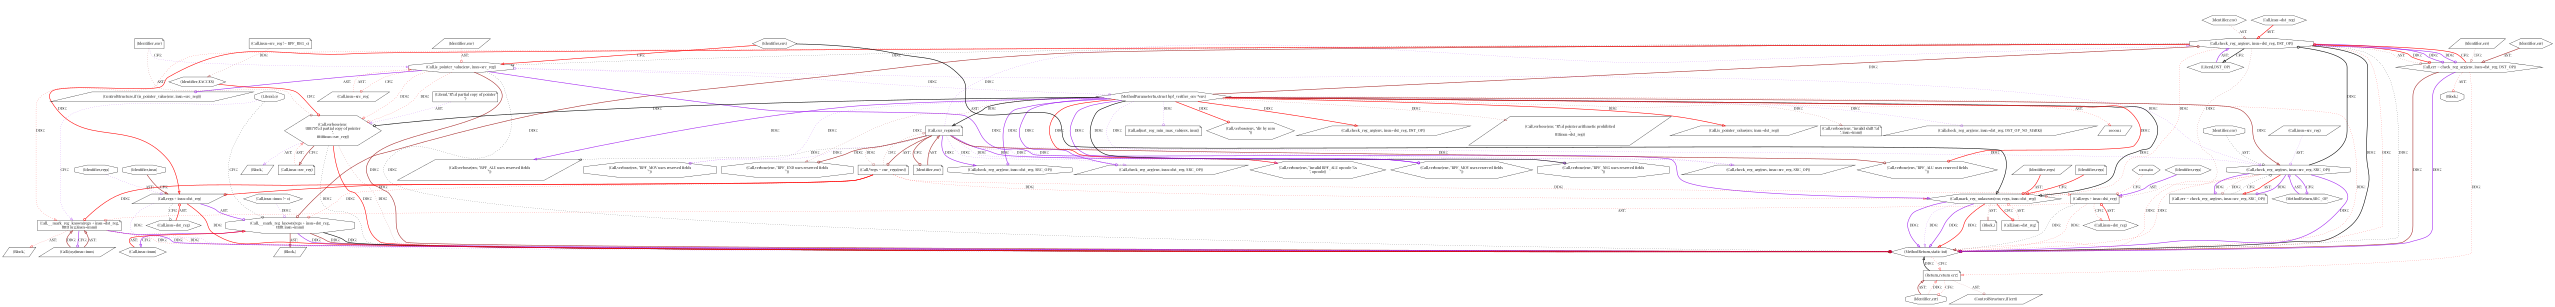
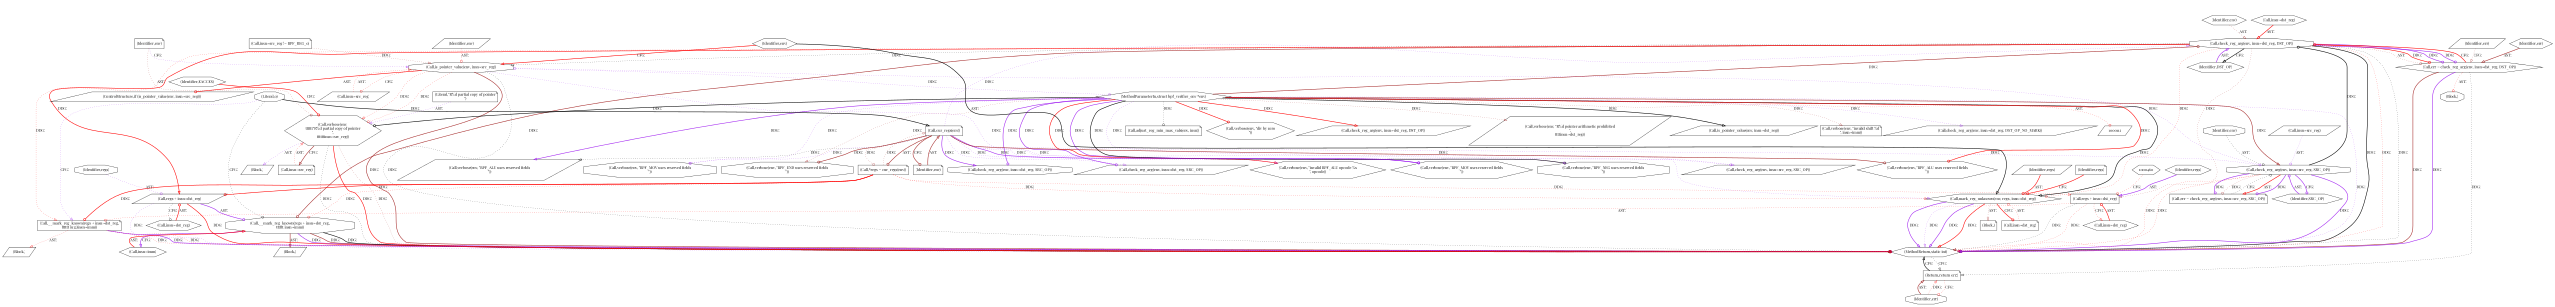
edge "(Call,insn->src_reg != BPF_REG_0)" -> "(Identifier,EACCES)": now "(Call,insn->src_reg != BPF_REG_0)" -> "(Call,is_pointer_value(env, insn->src_reg))"
node "(Literal,DST_OP)": label "(Literal,DST_OP)" -> "(Identifier,DST_OP)"
edge "(Call,is_pointer_value(env, insn->src_reg))" -> "(ControlStructure,if (is_pointer_value(env, insn->src_reg)))": color purple -> red
edge "(MethodParameterIn,struct bpf_verifier_env *env)" -> "(Call,cur_regs(env))": now "(Literal,0)" -> "(Call,cur_regs(env))"
edge "(MethodParameterIn,struct bpf_verifier_env *env)" -> "(Call,check_reg_arg(env, insn->dst_reg, DST_OP_NO_MARK))": arrowhead odot -> onormal
edge "(MethodParameterIn,struct bpf_verifier_env *env)" -> "(Call,is_pointer_value(env, insn->dst_reg))": color red -> black
edge "(MethodParameterIn,struct bpf_verifier_env *env)" -> "1000112": arrowhead onormal -> odot
edge "(MethodParameterIn,struct bpf_verifier_env *env)" -> "(MethodReturn,static int)": color red -> purple
edge "(MethodParameterIn,struct bpf_verifier_env *env)" -> "(Call,adjust_reg_min_max_vals(env, insn))": color purple -> black
edge "(Call,*regs = cur_regs(env))" -> "(Call,cur_regs(env))": label "CFG: " -> "DDG: "
edge "(Call,is_pointer_value(env, insn->src_reg))" -> "(Call,mark_reg_unknown(env, regs, insn->dst_reg))": style bold -> dotted
node "(Identifier,insn)": removed
edge "(Call,*regs = cur_regs(env))" -> "(Call,mark_reg_unknown(env, regs, insn->dst_reg))": arrowhead onormal -> odot
node "(Call,insn->imm != 0)": removed
node "(MethodReturn,SRC_OP)": label "(MethodReturn,SRC_OP)" -> "(Identifier,SRC_OP)"
node "(Call,(u32)insn->imm)": removed
edge "(MethodReturn,static int)" -> "(Return,return err;)": color red -> black
edge "(Return,return err;)" -> "(MethodReturn,static int)": label "DDG: " -> "CFG: "
edge "(Call,err = check_reg_arg(env, insn->dst_reg, DST_OP))" -> "(Return,return err;)": color red -> black
node "(ControlStructure,if (err))": removed
